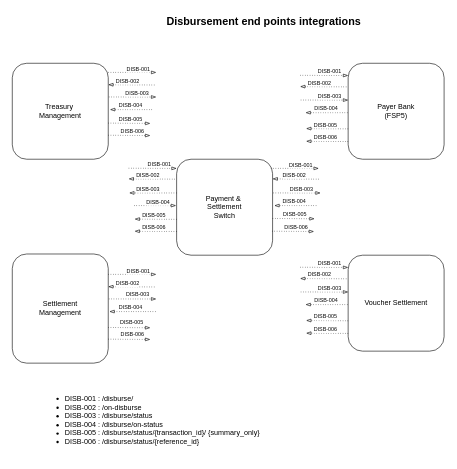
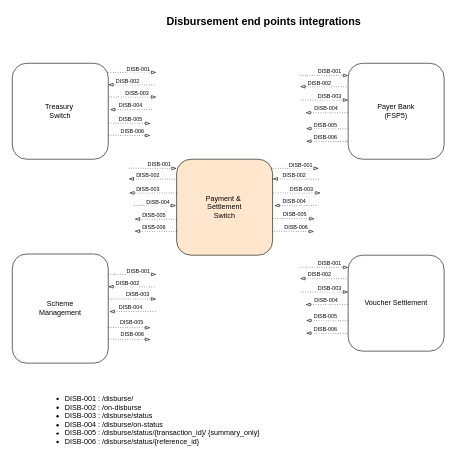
node "Treasury Management": label "Treasury Management" -> "Treasury Switch"
node "Payment & Settlement Switch": fillcolor #ffffff -> #ffe6cc
node "Settlement Management": label "Settlement Management" -> "Scheme Management"
